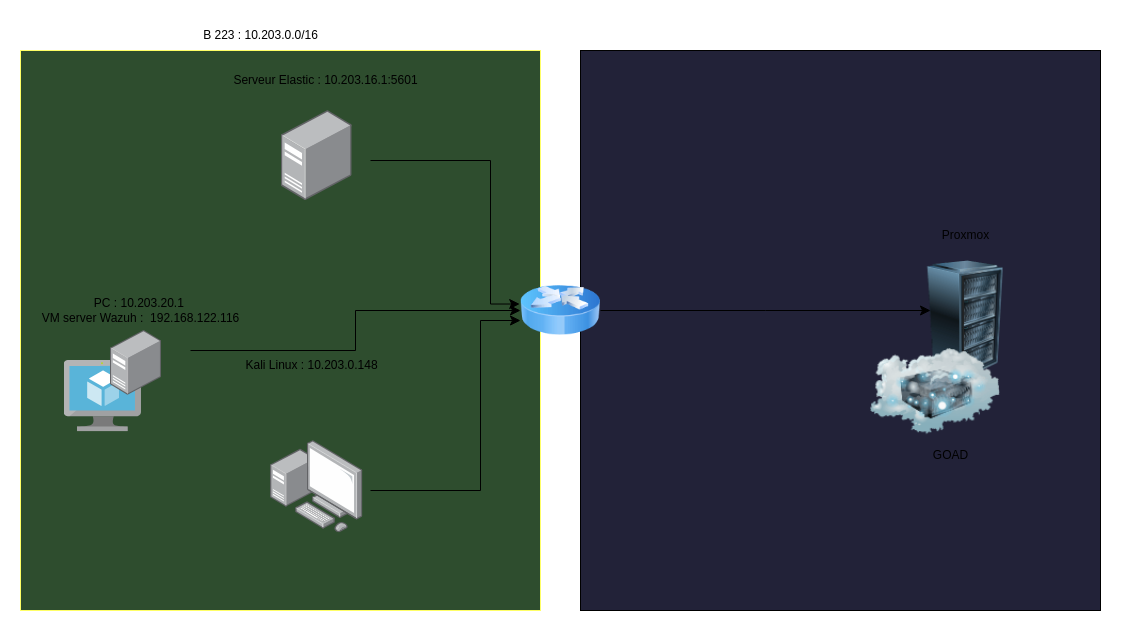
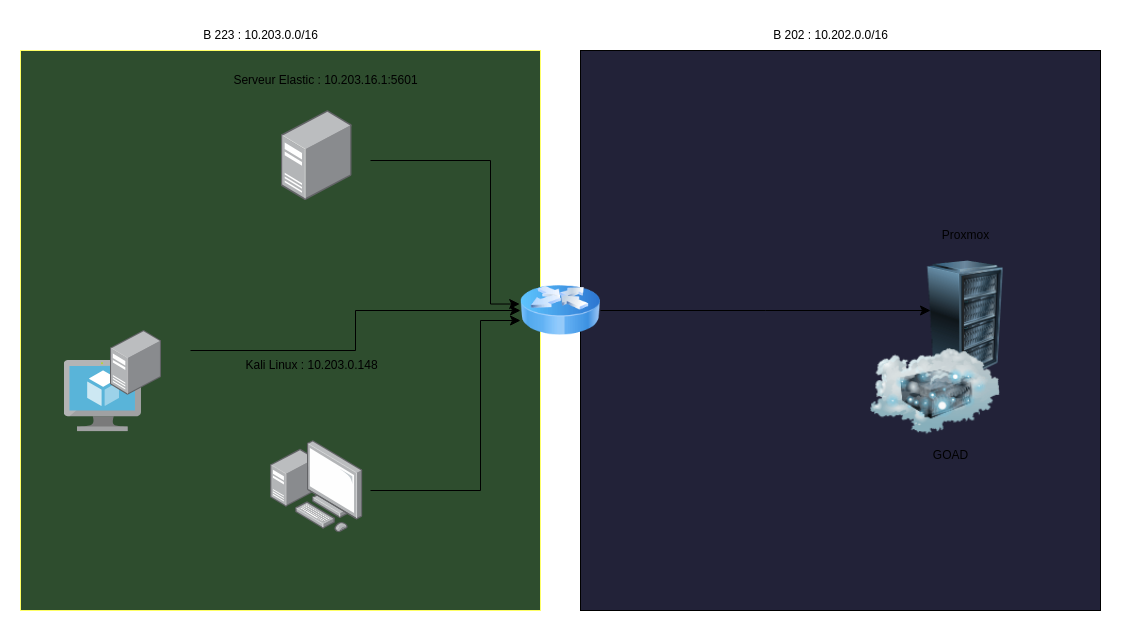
node "B 202 : 10.202.0.0/16": added
node "PC : 10.203.20.1 VM server Wazuh : 192.168.122.116": removed
